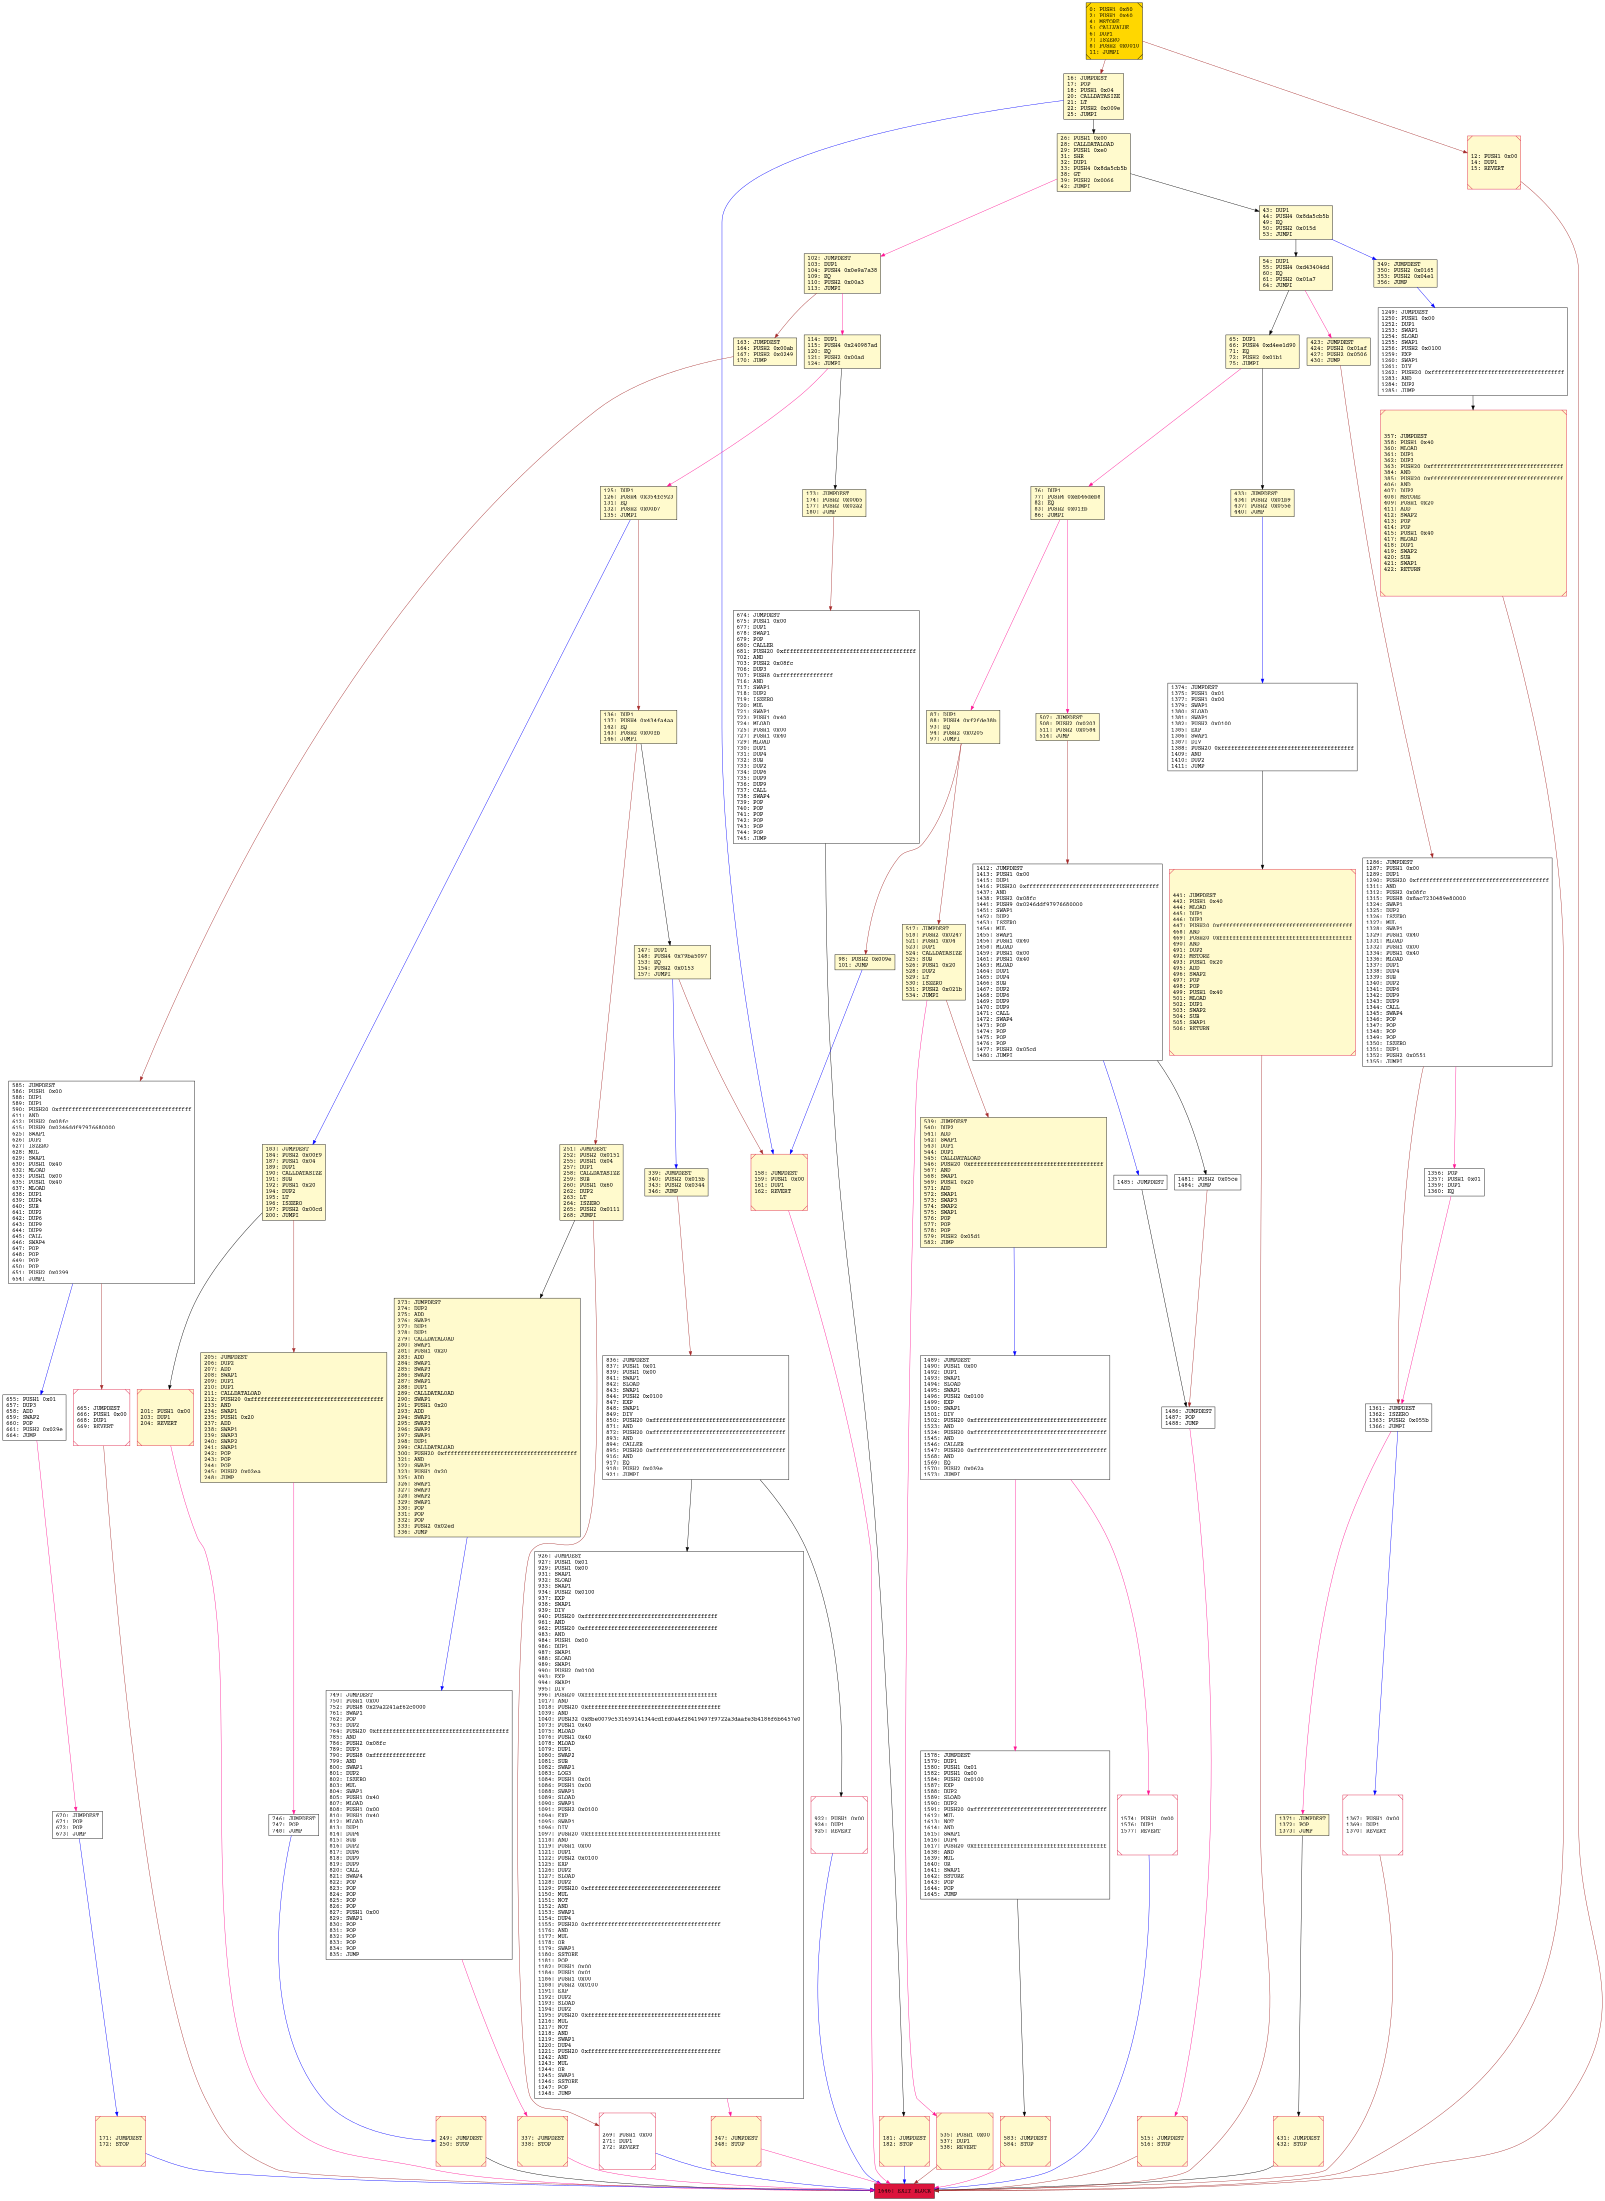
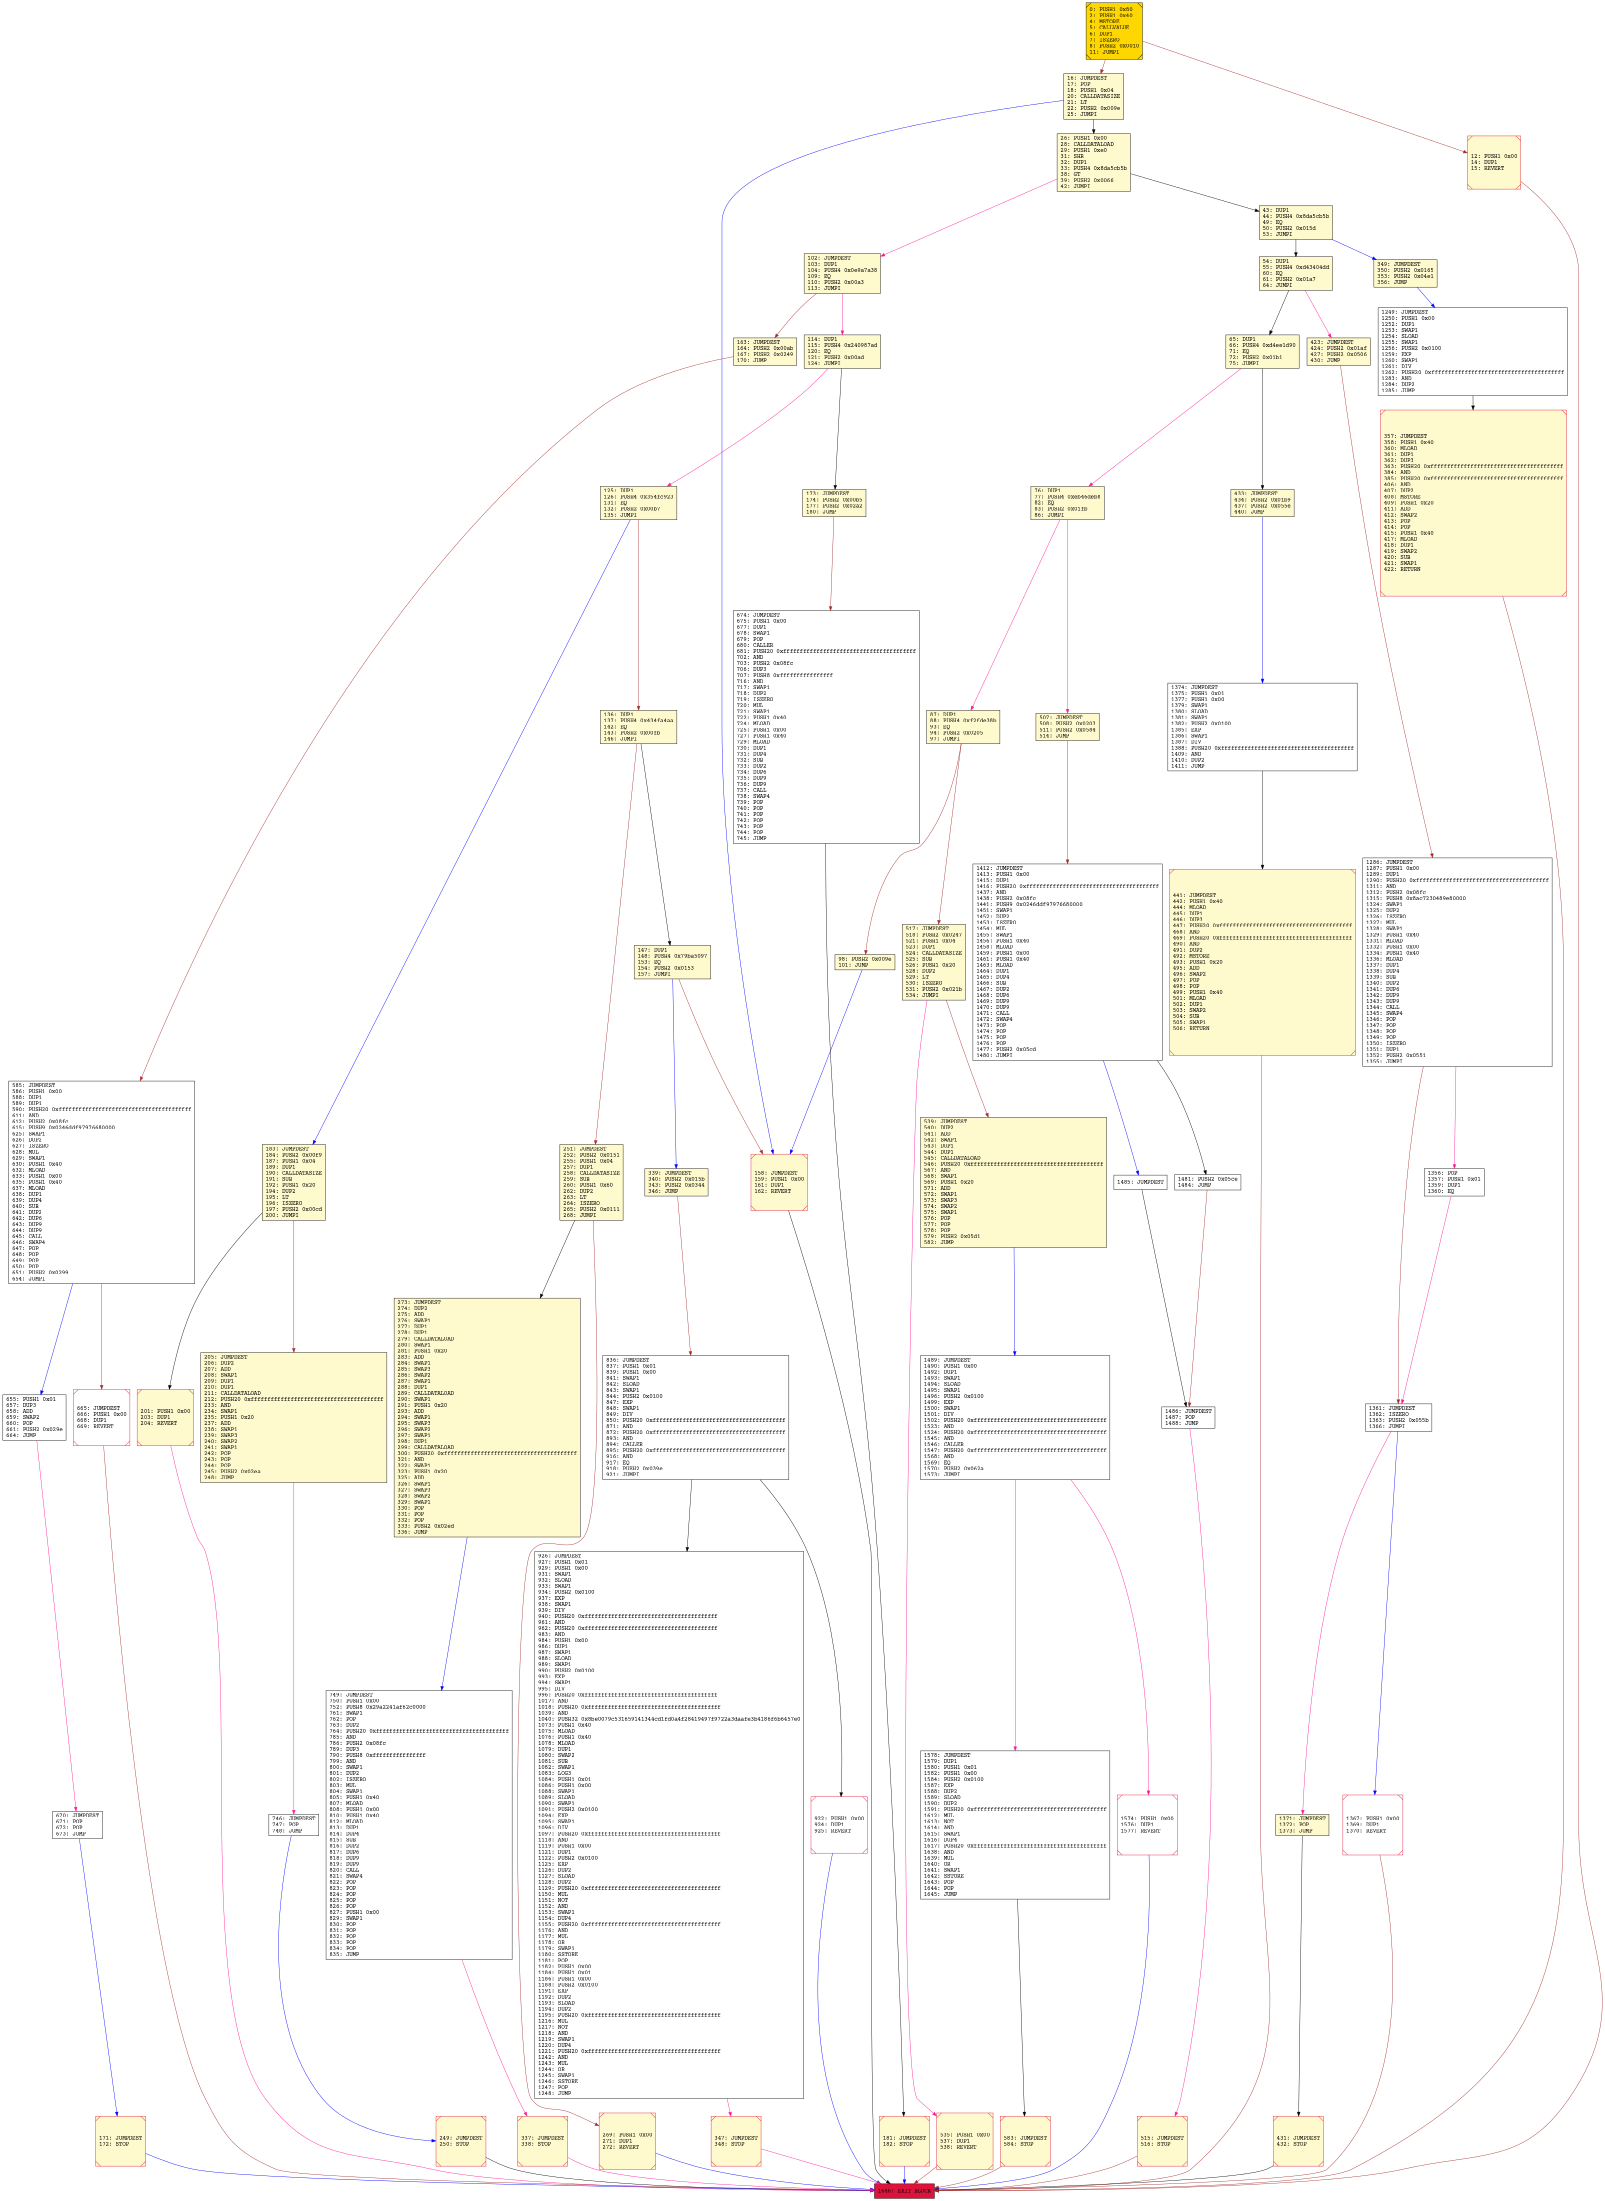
edge "158: JUMPDEST 159: PUSH1 0x00 161: DUP1 162: REVERT" -> "1646: EXIT BLOCK": color deeppink -> black
node "269: PUSH1 0x00 271: DUP1 272: REVERT": fillcolor white -> lemonchiffon
edge "583: JUMPDEST 584: STOP" -> "1646: EXIT BLOCK": color deeppink -> brown
